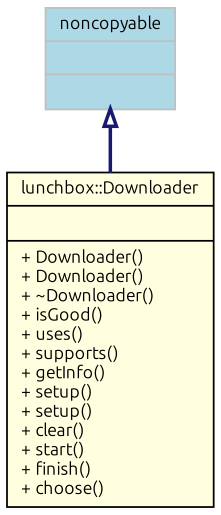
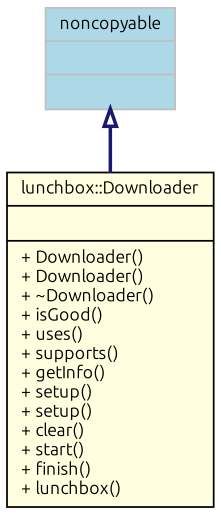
node "lunchbox::Downloader": text "+ choose()" -> "+ lunchbox()"
